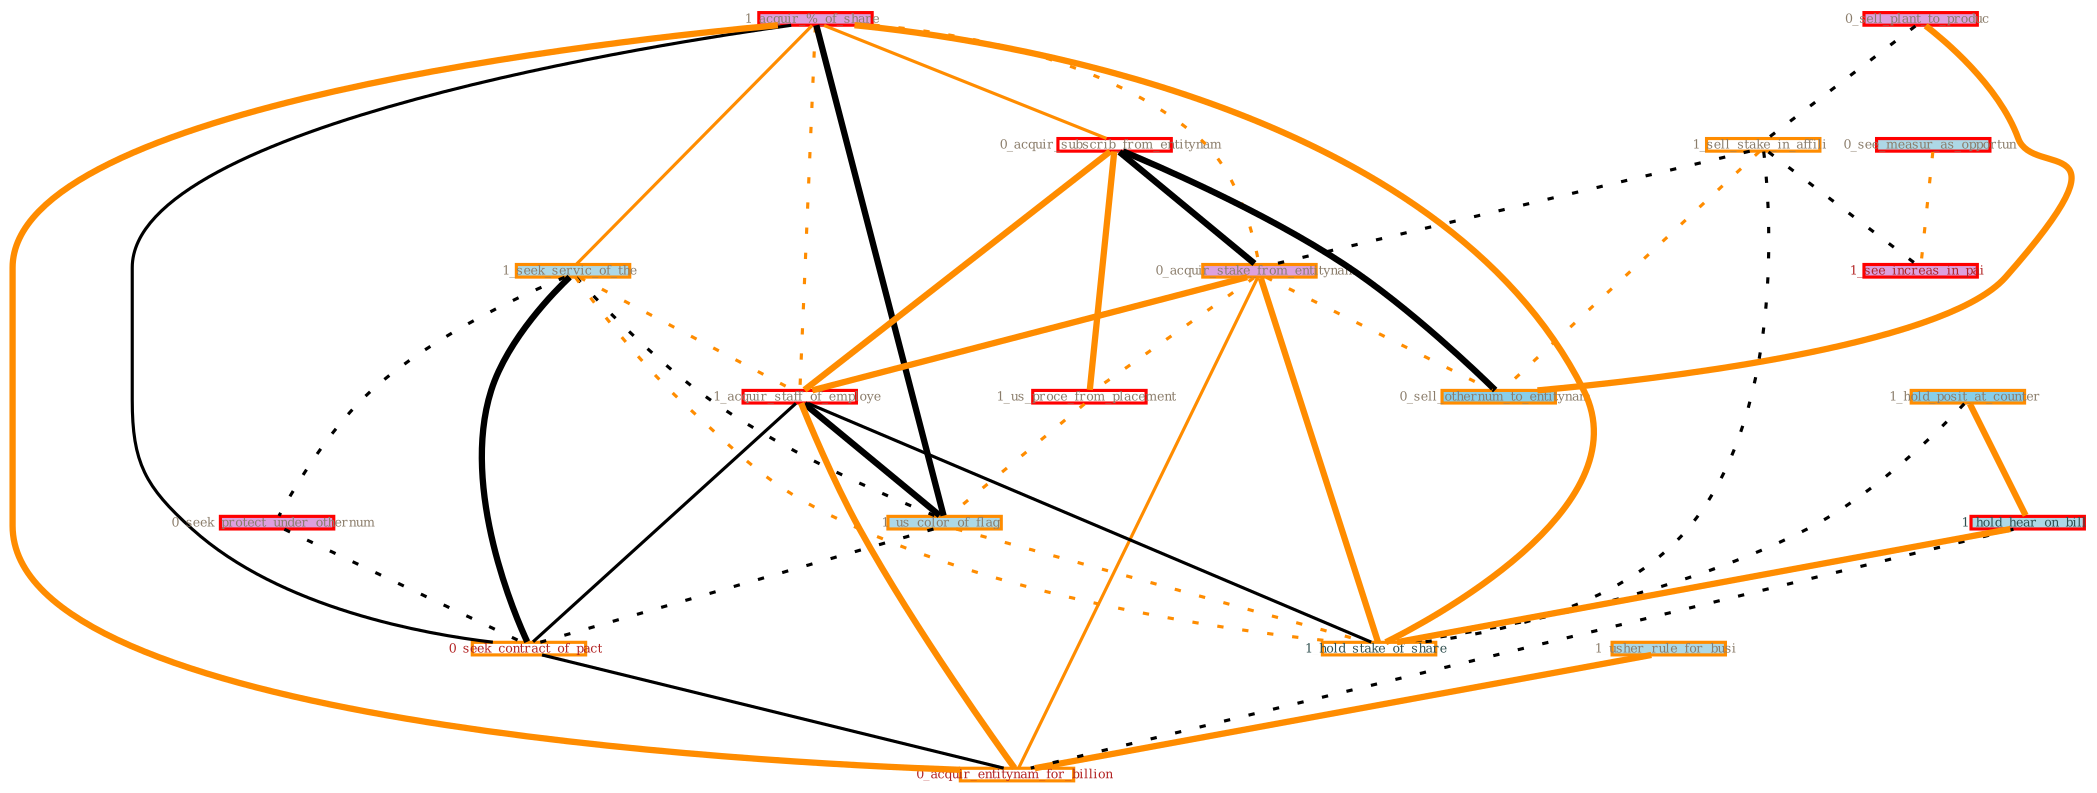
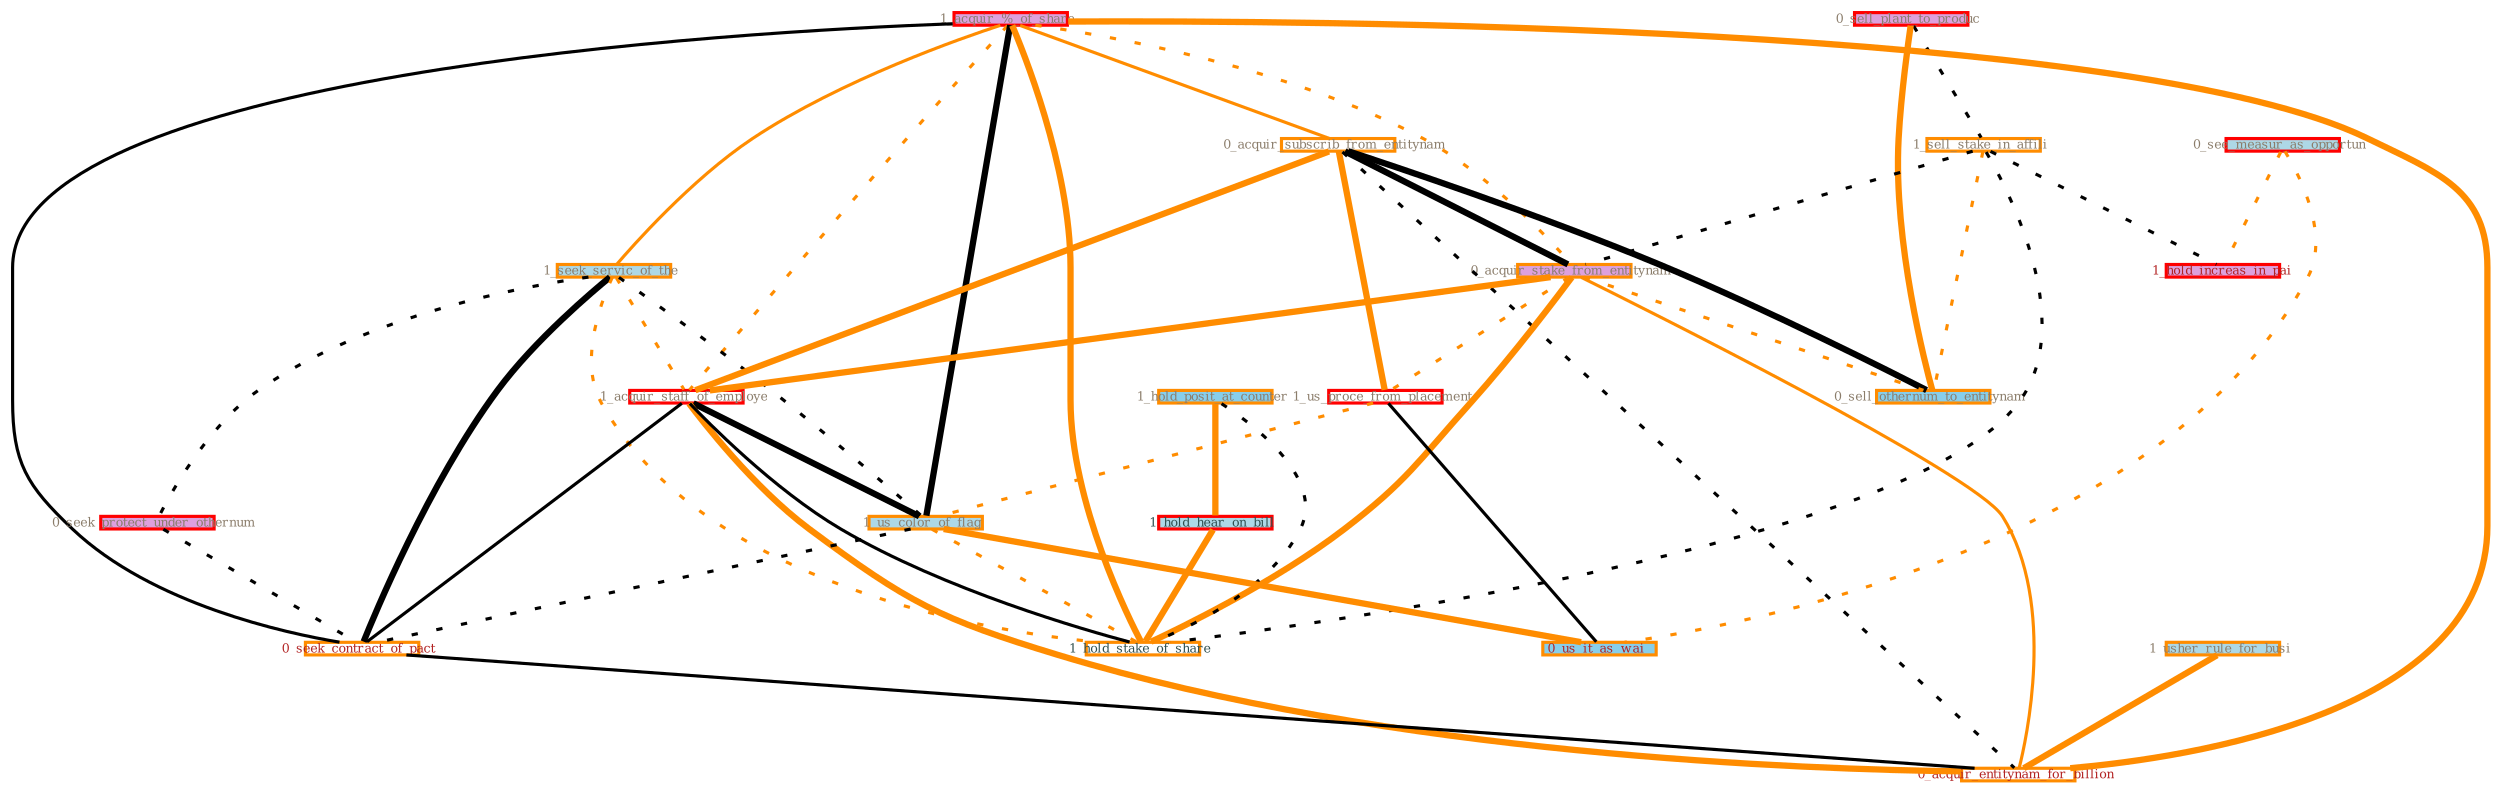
node "0_acquir_subscrib_from_entitynam": color red -> darkorange
node "1_see_increas_in_pai": label "1_see_increas_in_pai" -> "1_hold_increas_in_pai"
edge "1_hold_hear_on_bill" -- "0_acquir_entitynam_for_billion": now "0_acquir_subscrib_from_entitynam" -- "0_acquir_entitynam_for_billion"
node "0_us_it_as_wai": added
